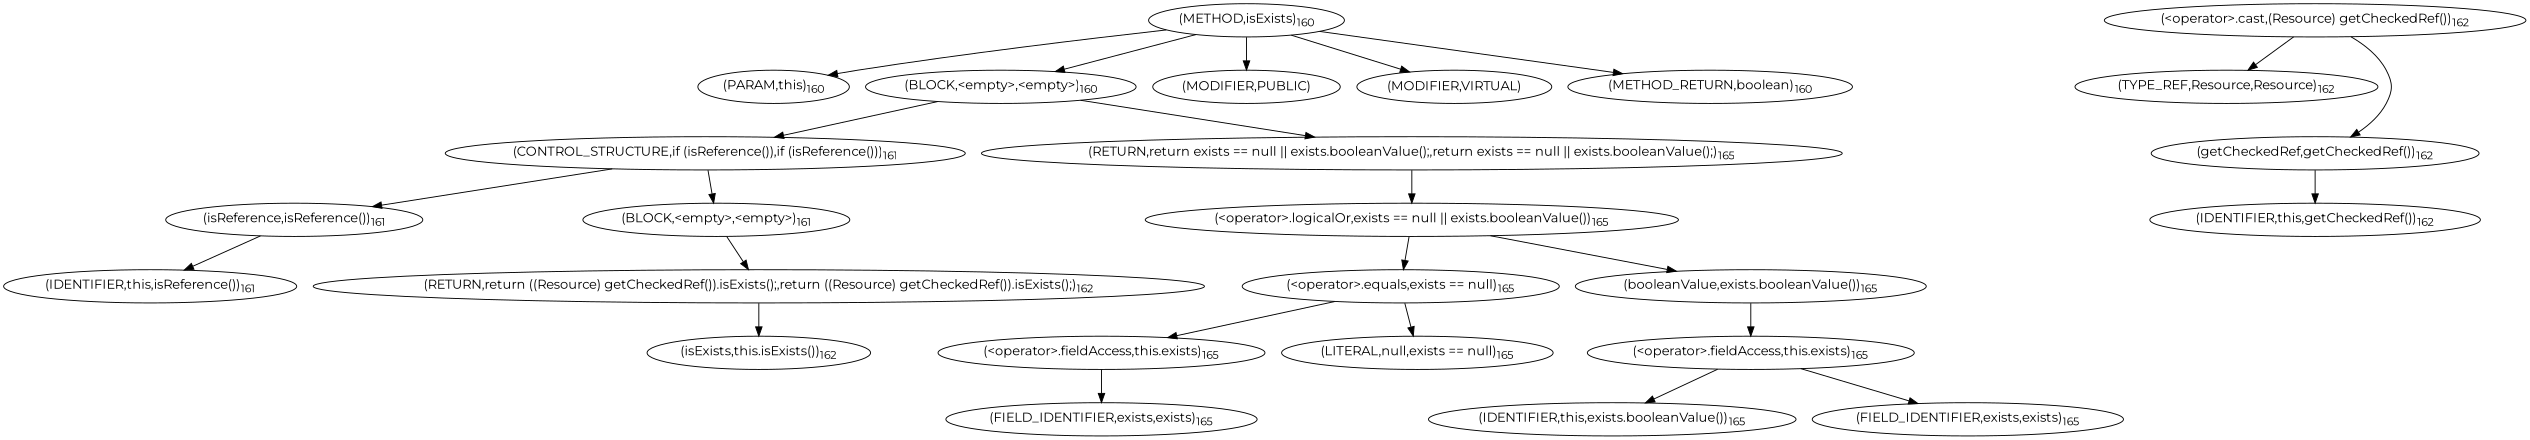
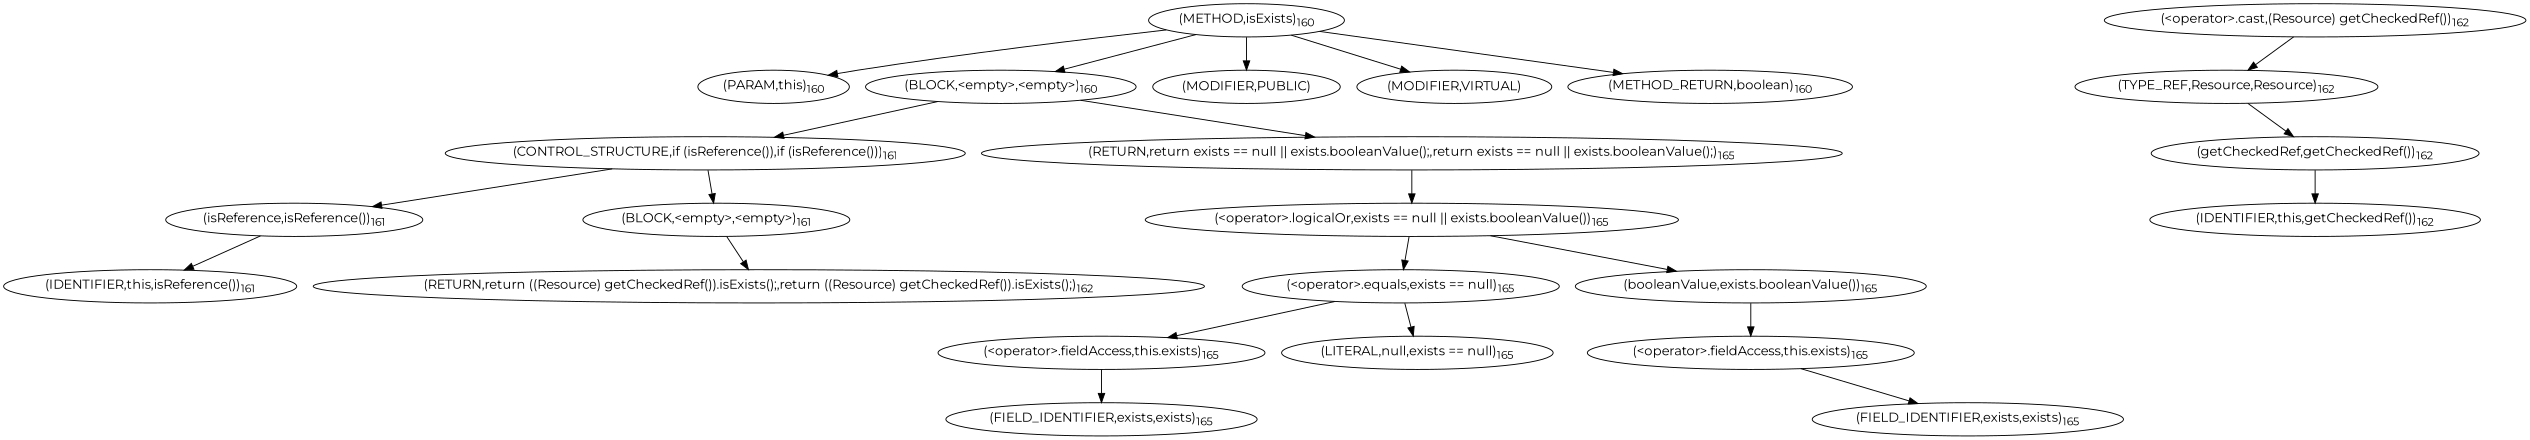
edge "(<operator>.cast,(Resource) getCheckedRef())" -> "(getCheckedRef,getCheckedRef())": now "(TYPE_REF,Resource,Resource)" -> "(getCheckedRef,getCheckedRef())"
node "(isExists,this.isExists())": removed
node "(IDENTIFIER,this,exists.booleanValue())": removed
